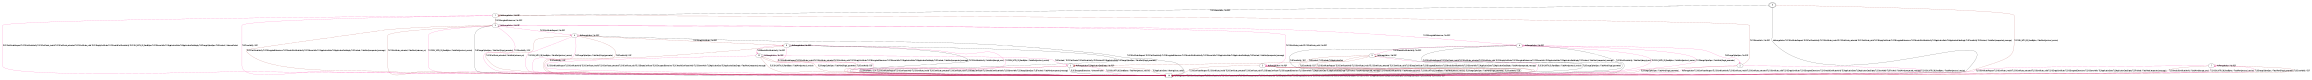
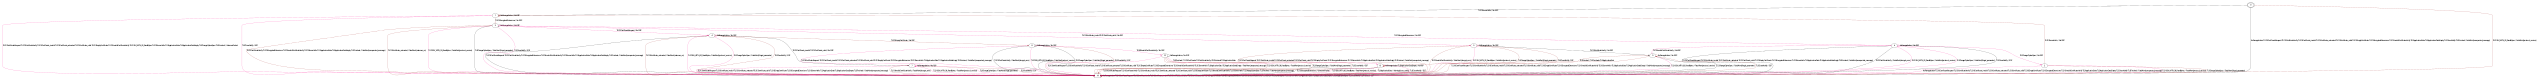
edge "5" -> "9": added, label "TLS13CertificateVerify / No RSP"
edge "4" -> "7": added, label "TLS13Certificate_invalid-TLS13Certificate_valid / No RSP"
